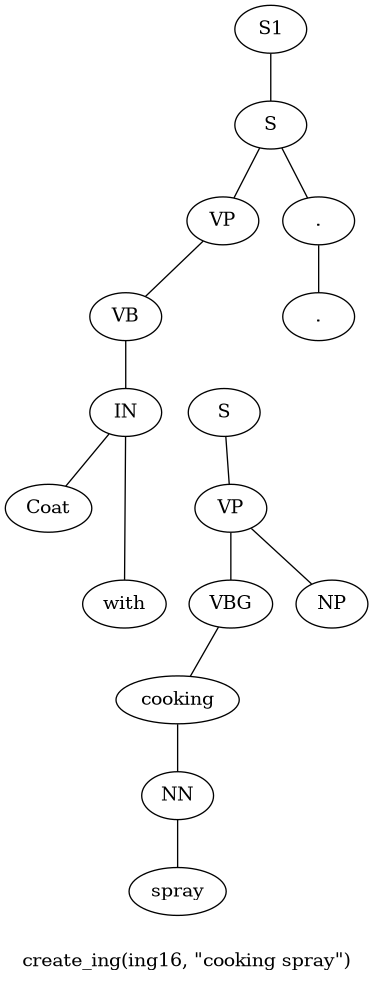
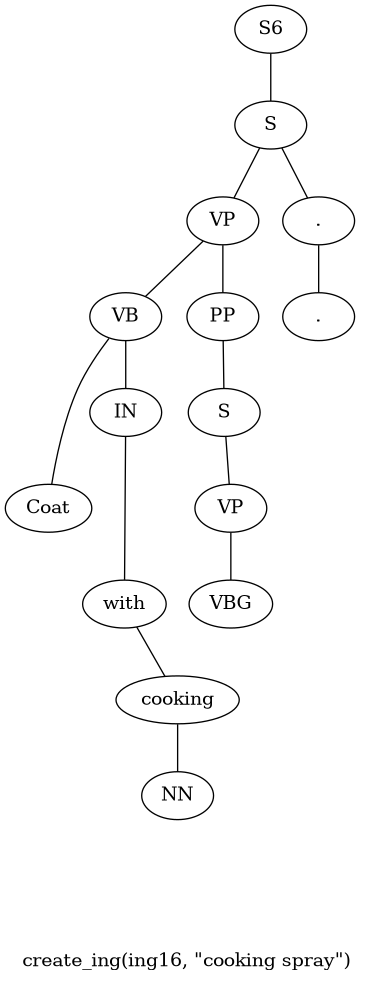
node "S1": label "S1" -> "S6"
node "PP": added
edge "IN" -- "Coat": now "VB" -- "Coat"
node "NP": removed
edge "VBG" -- "cooking": now "with" -- "cooking"
node "spray": removed
